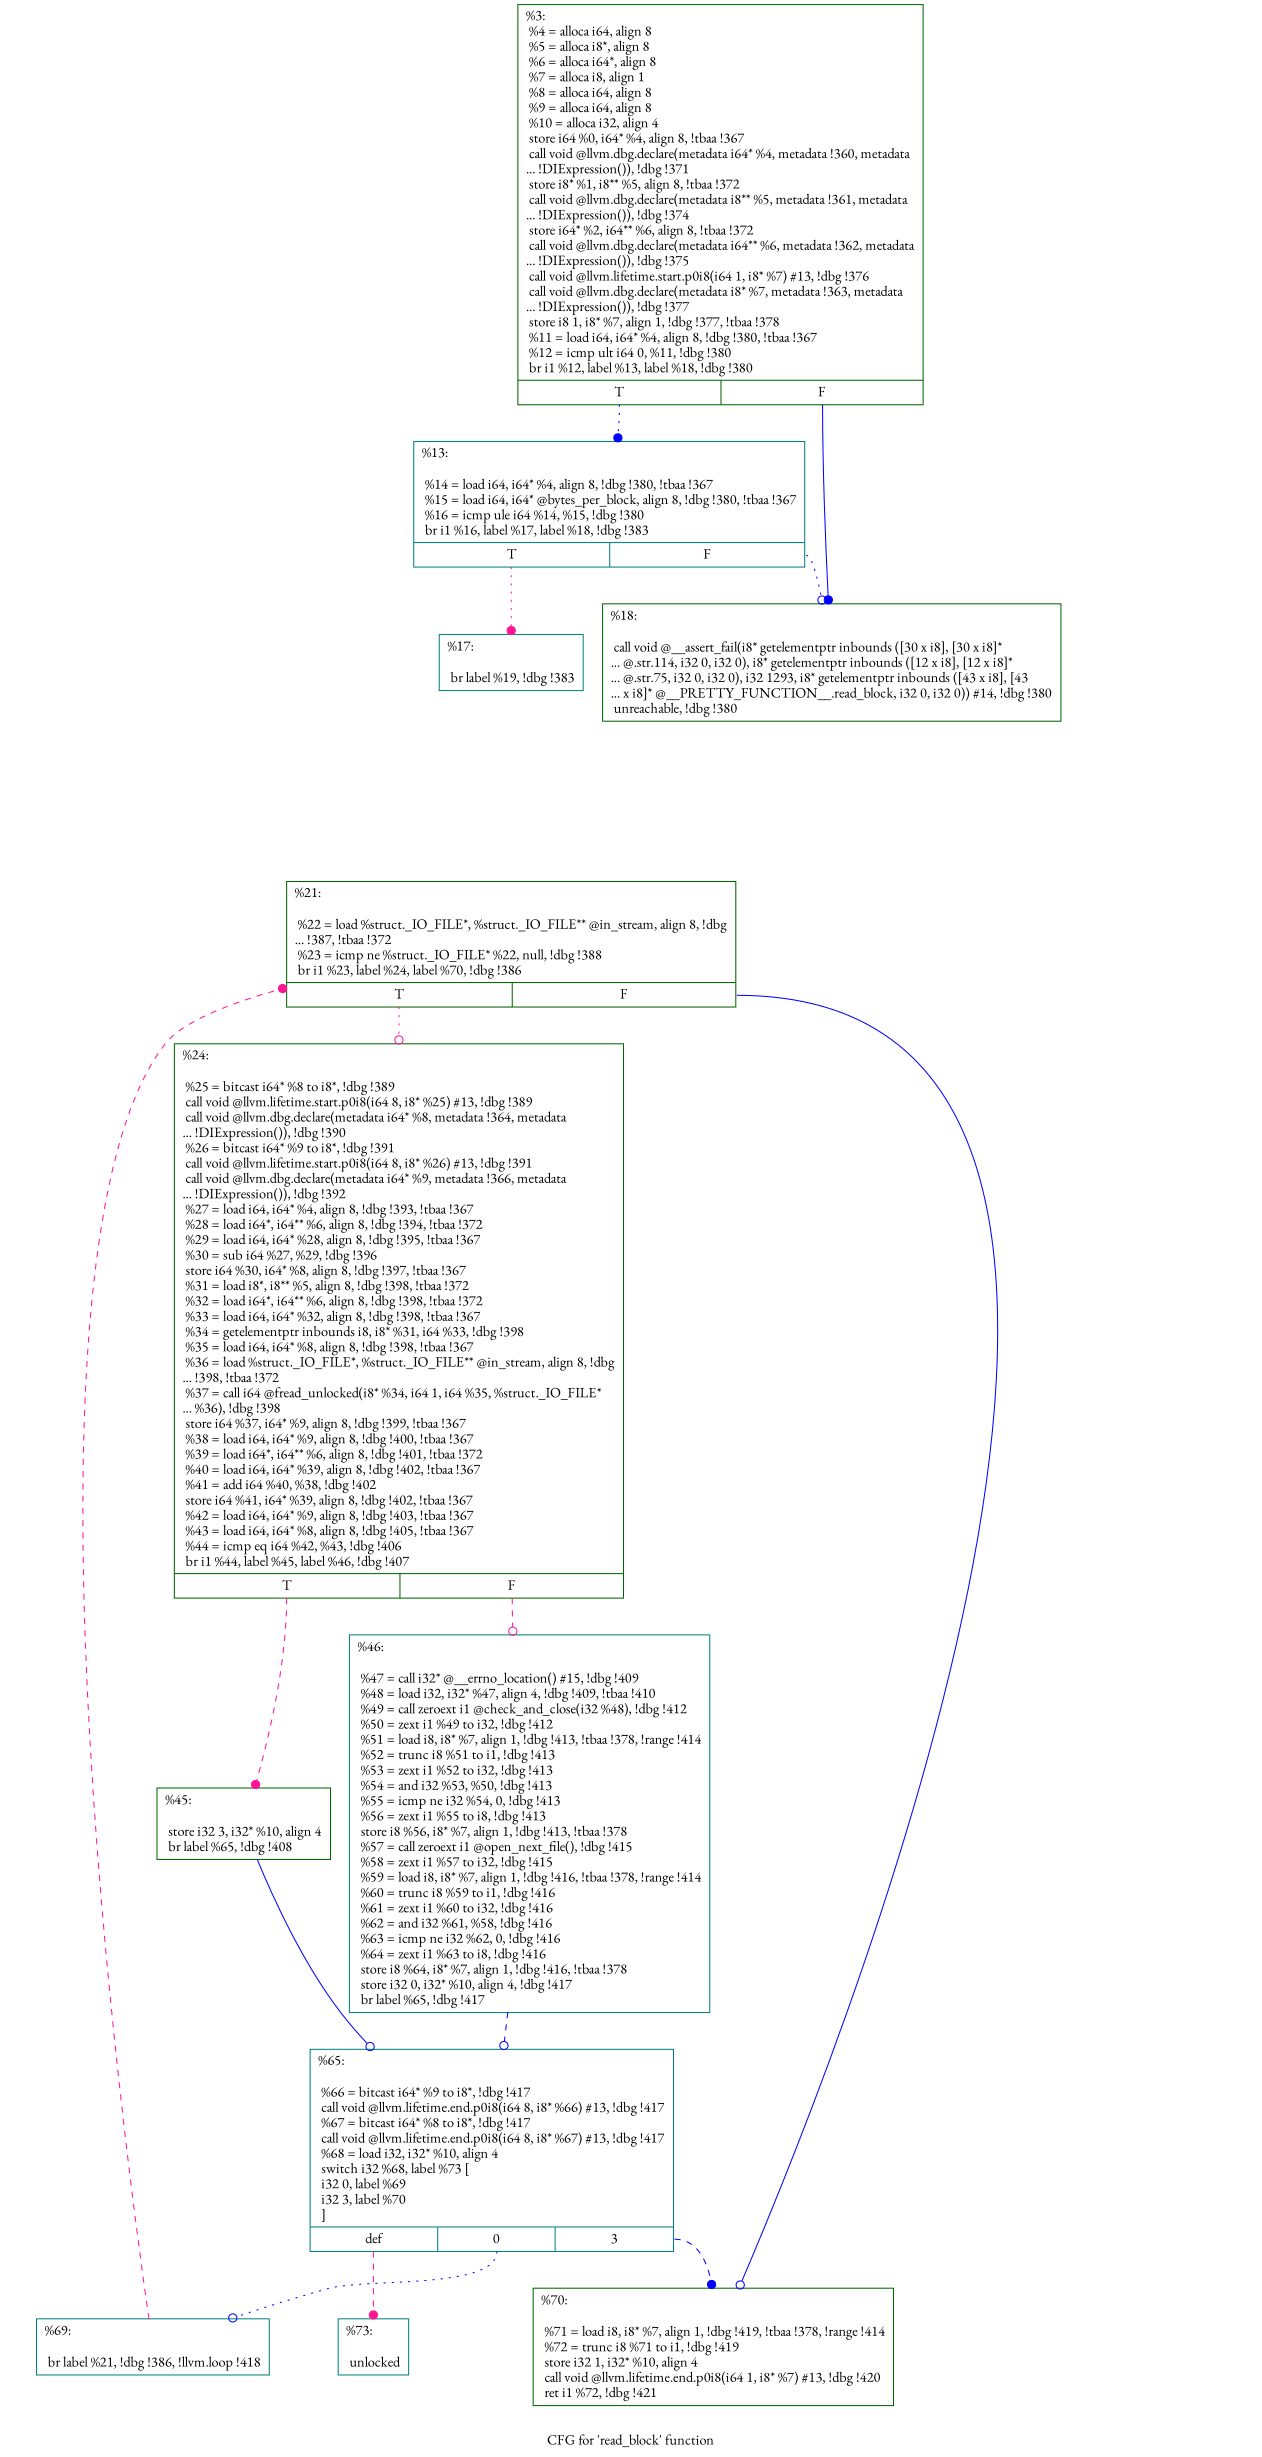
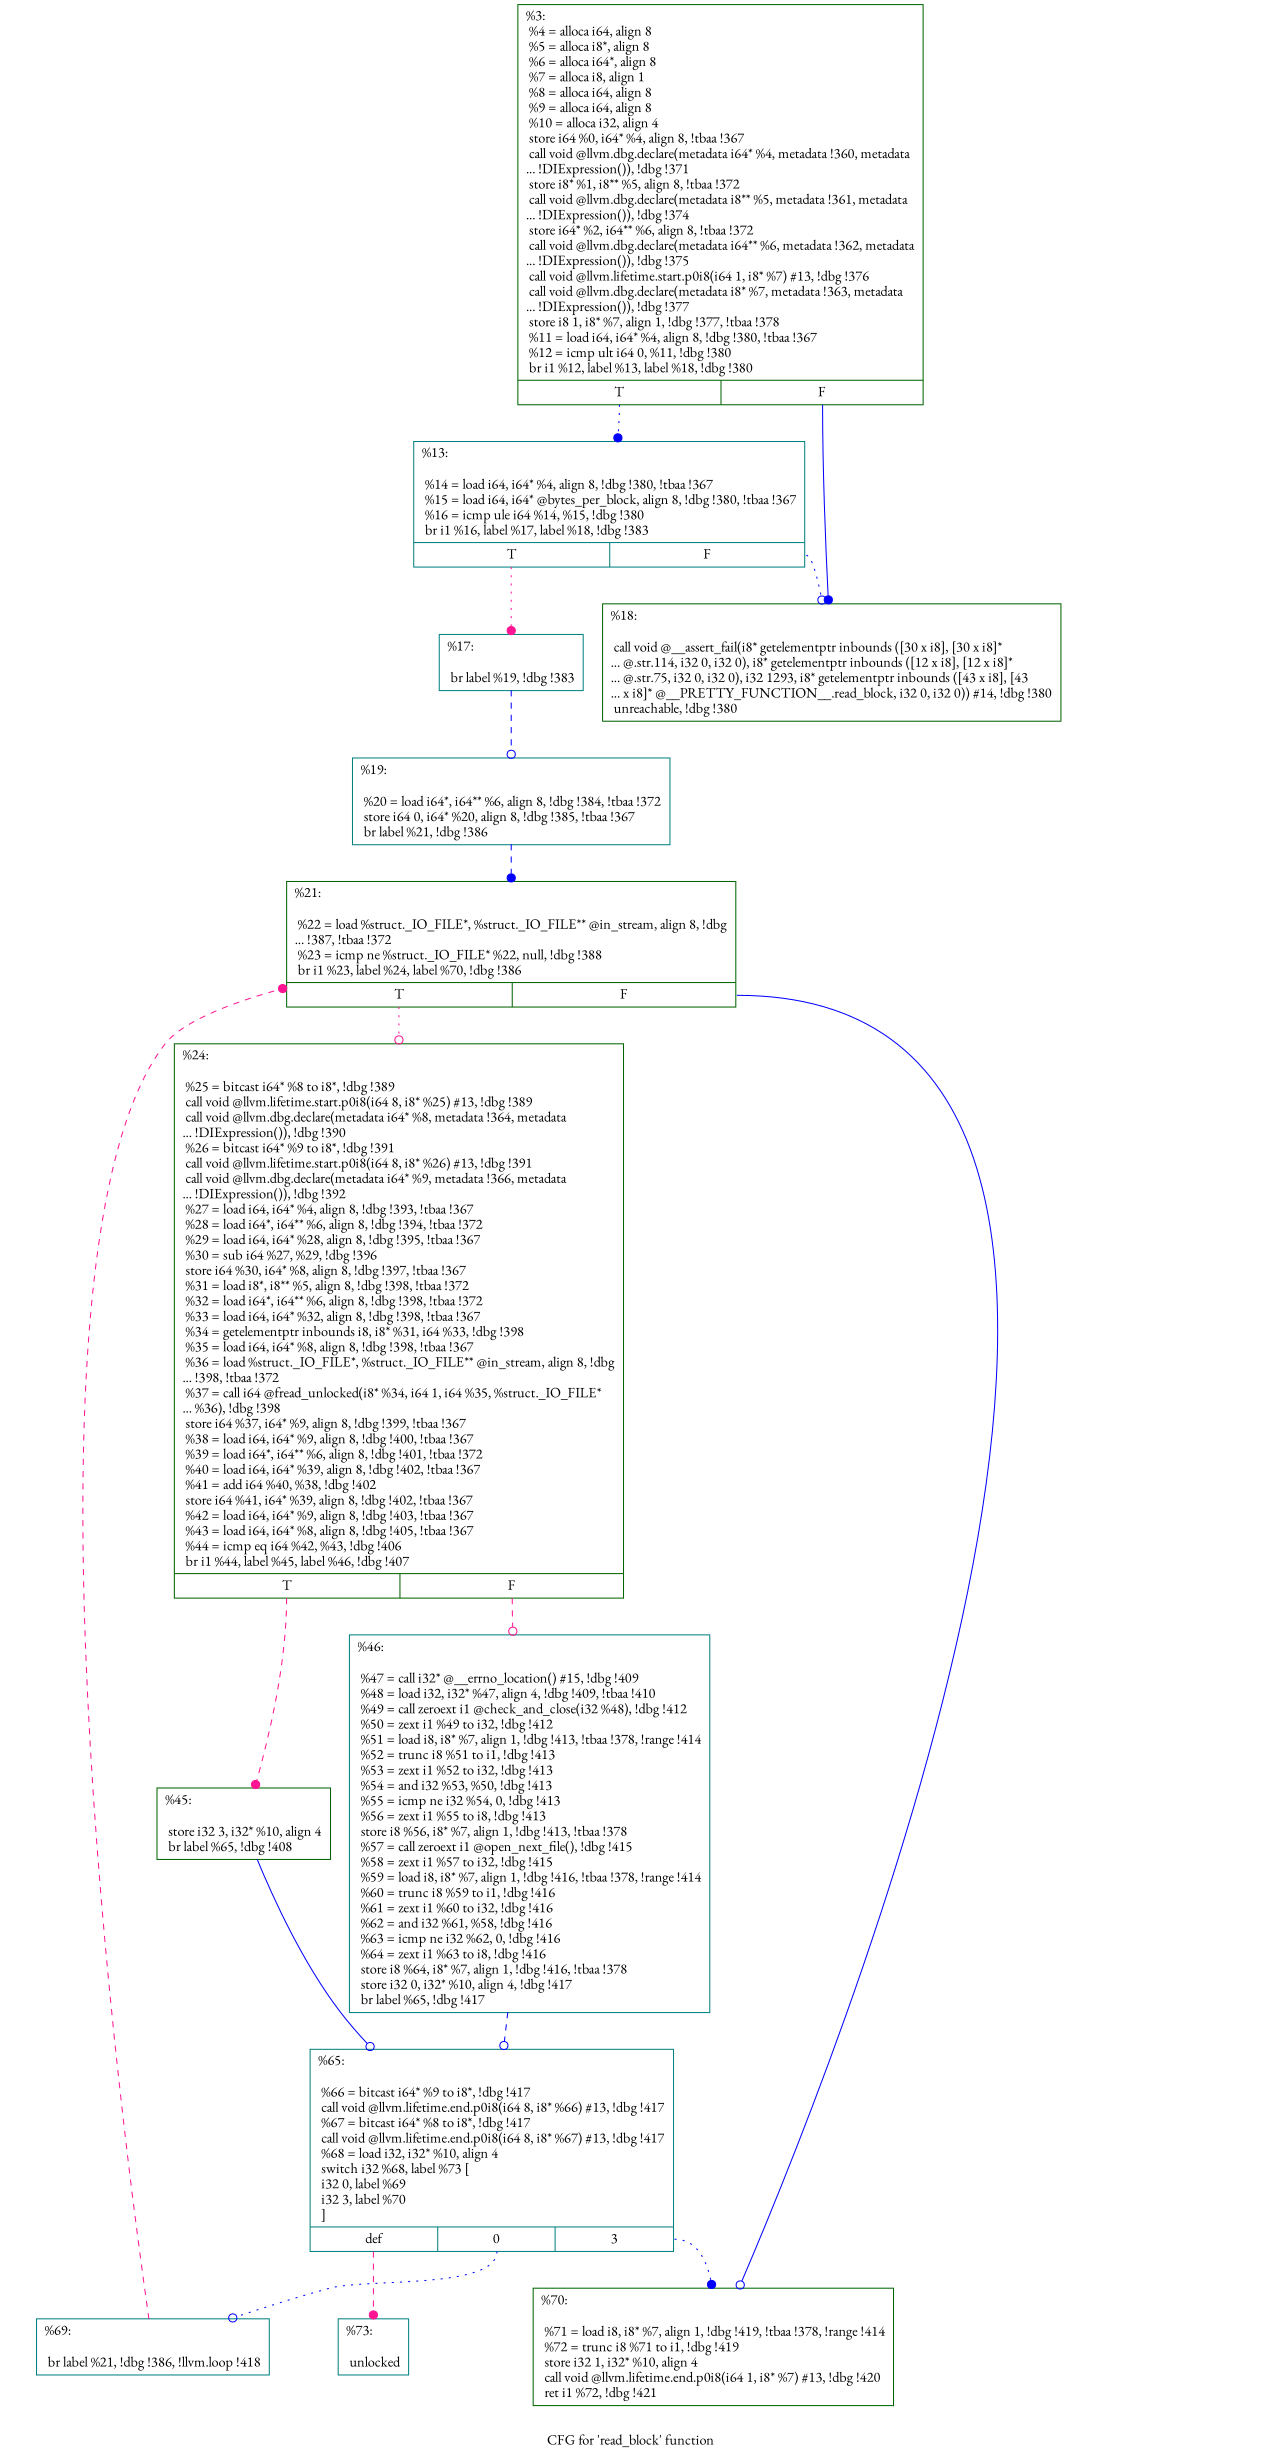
node "%19:": added
edge "%65:" -> "%70:": style dashed -> dotted
